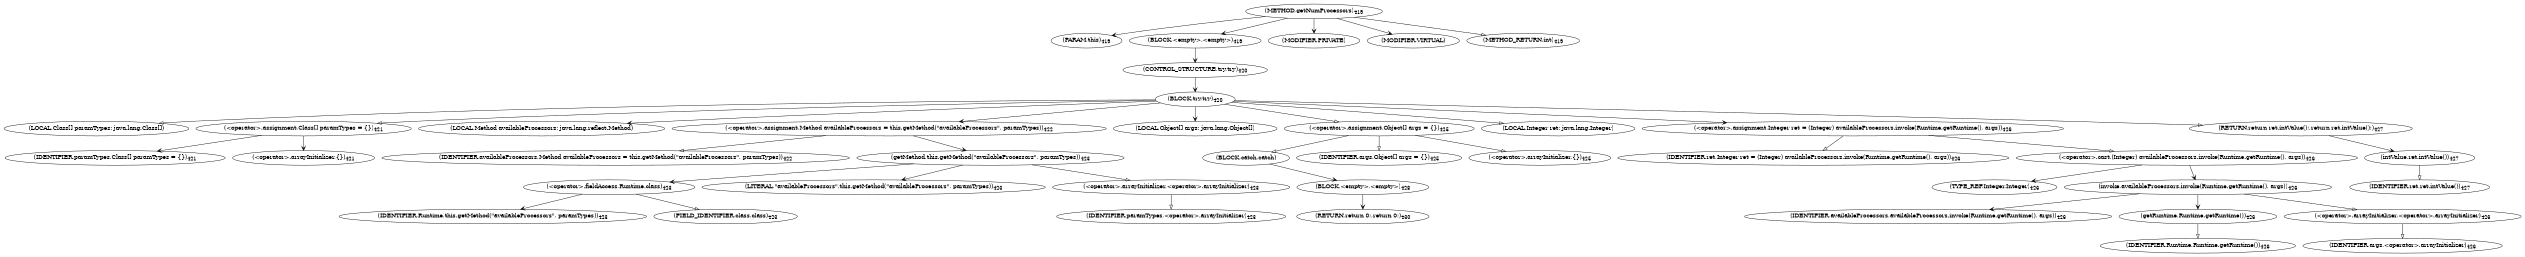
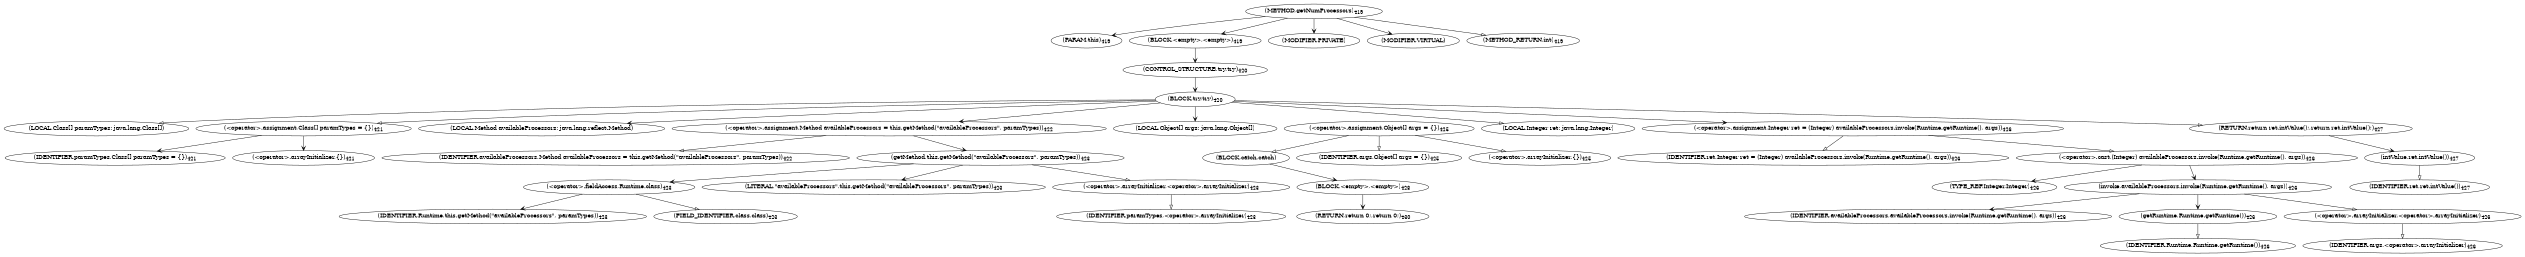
edge "(BLOCK,try,try)" -> "(<operator>.assignment,Object[] args = {})": removed
